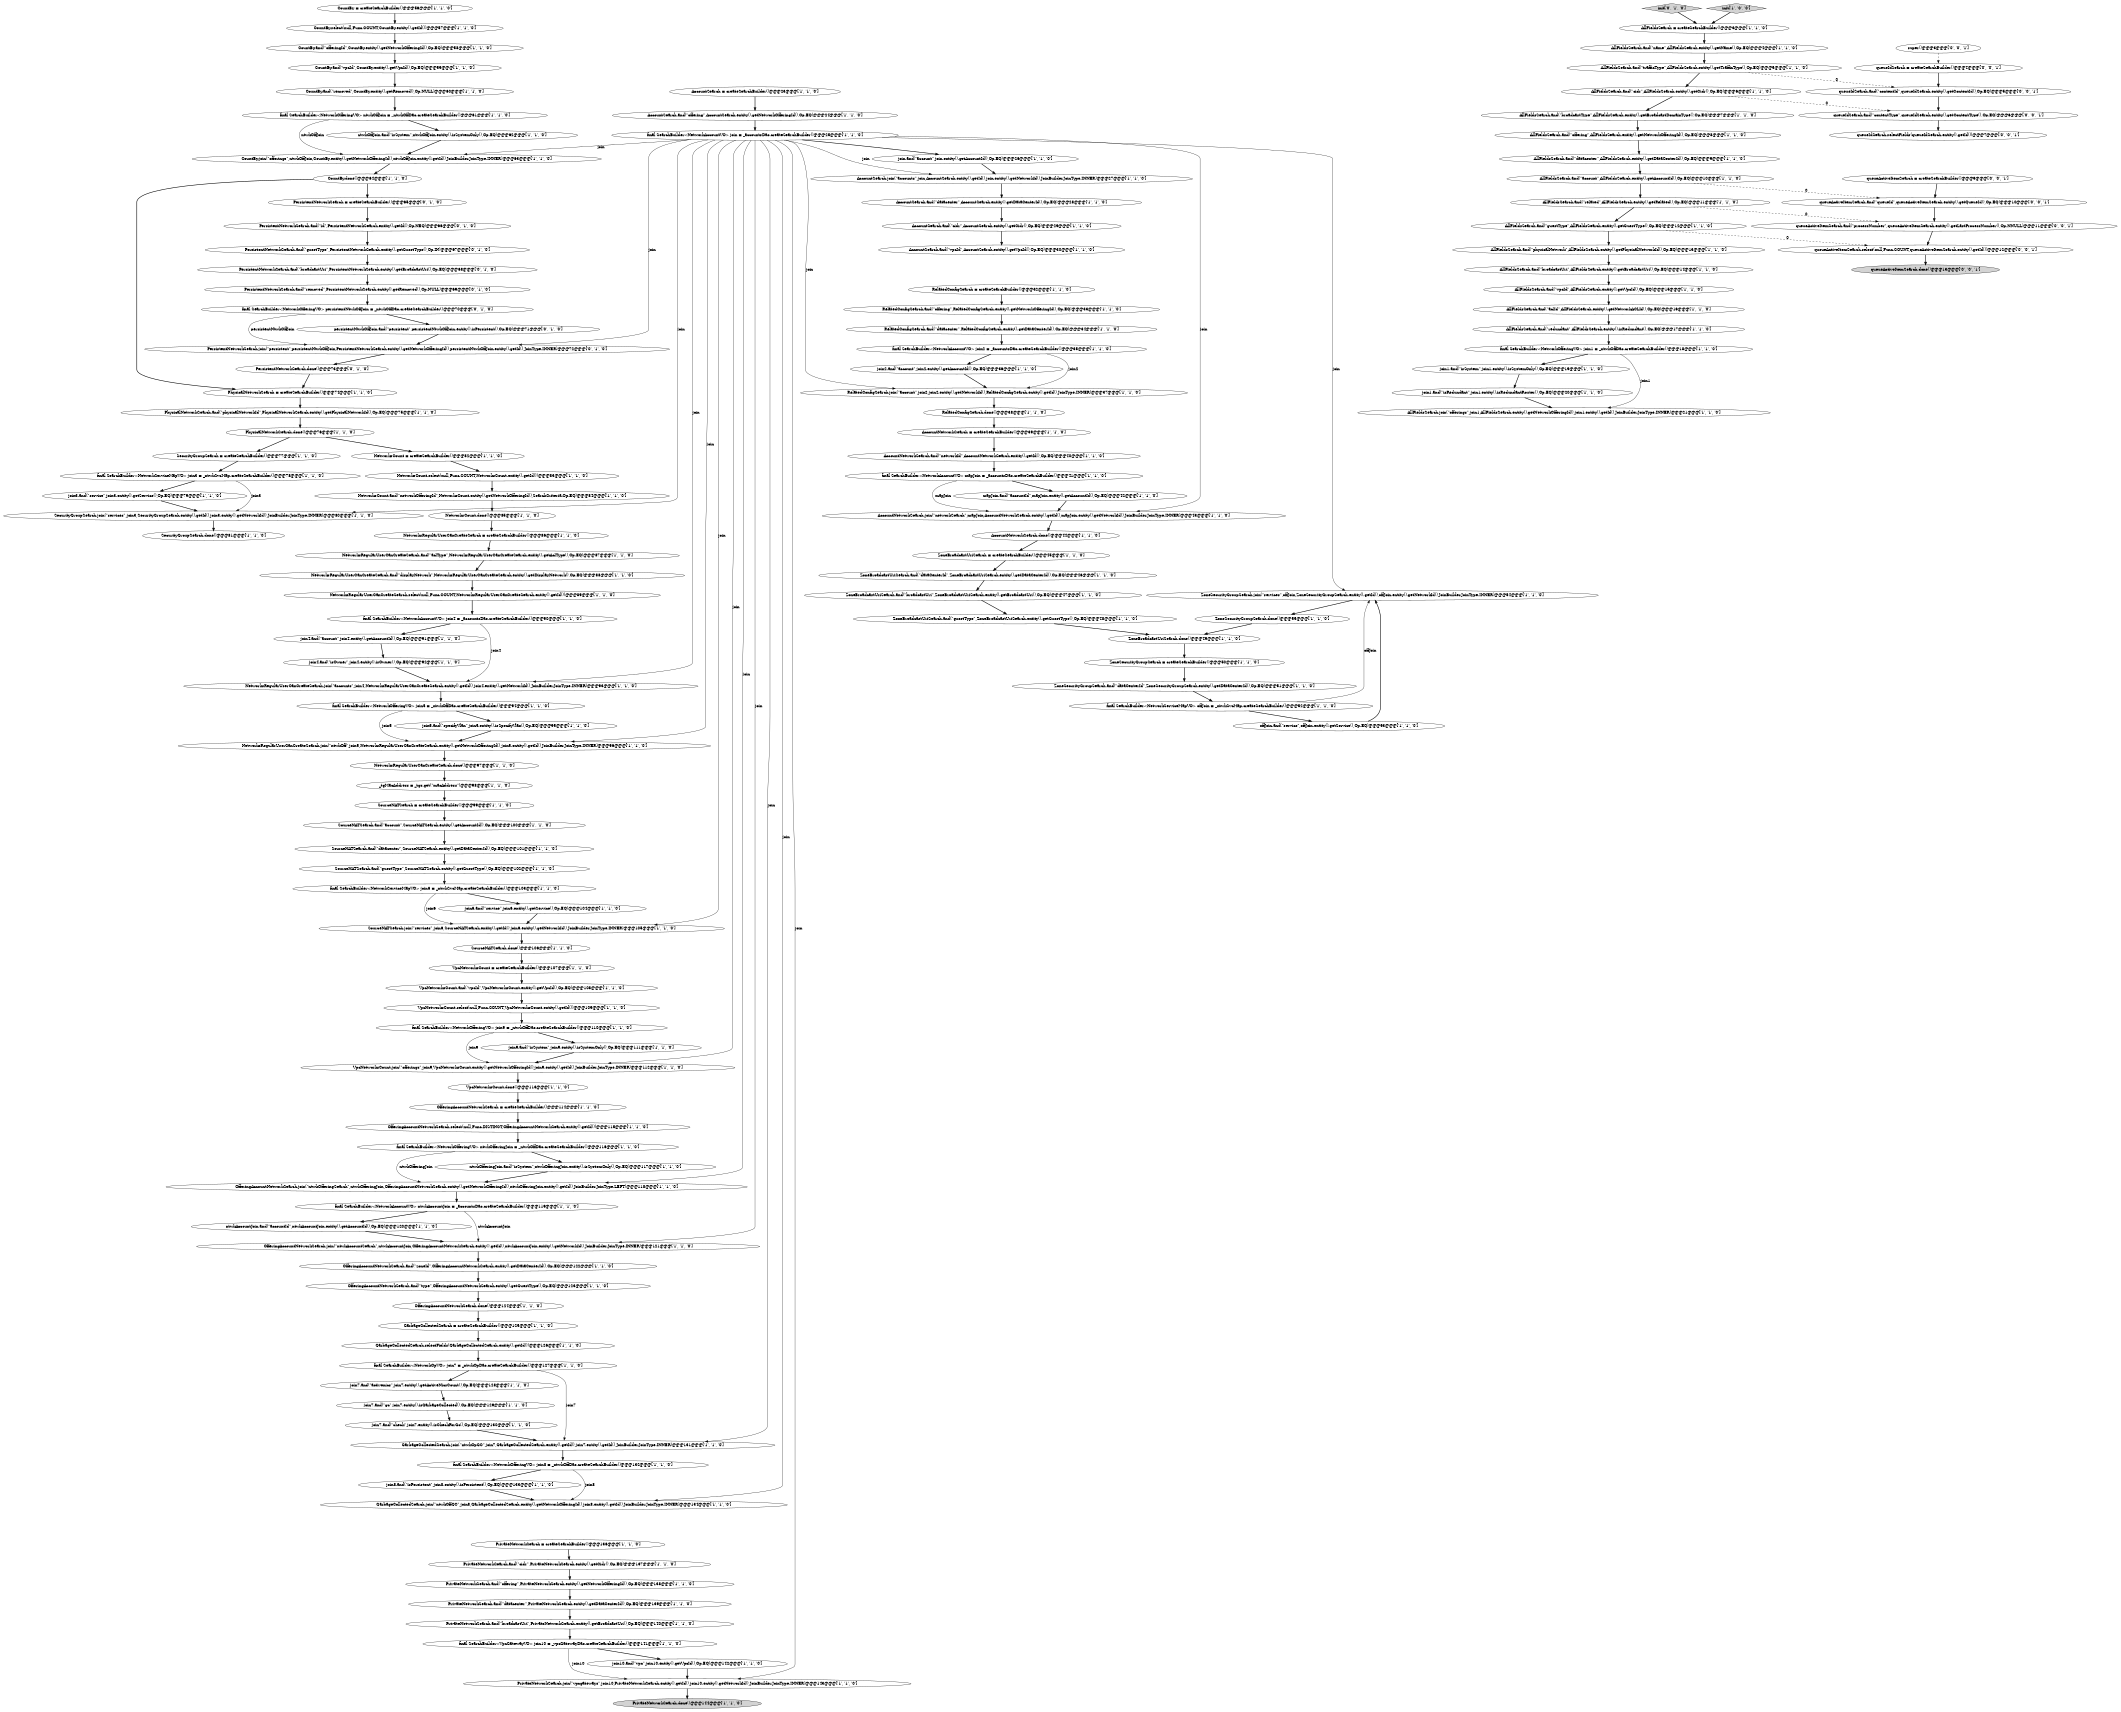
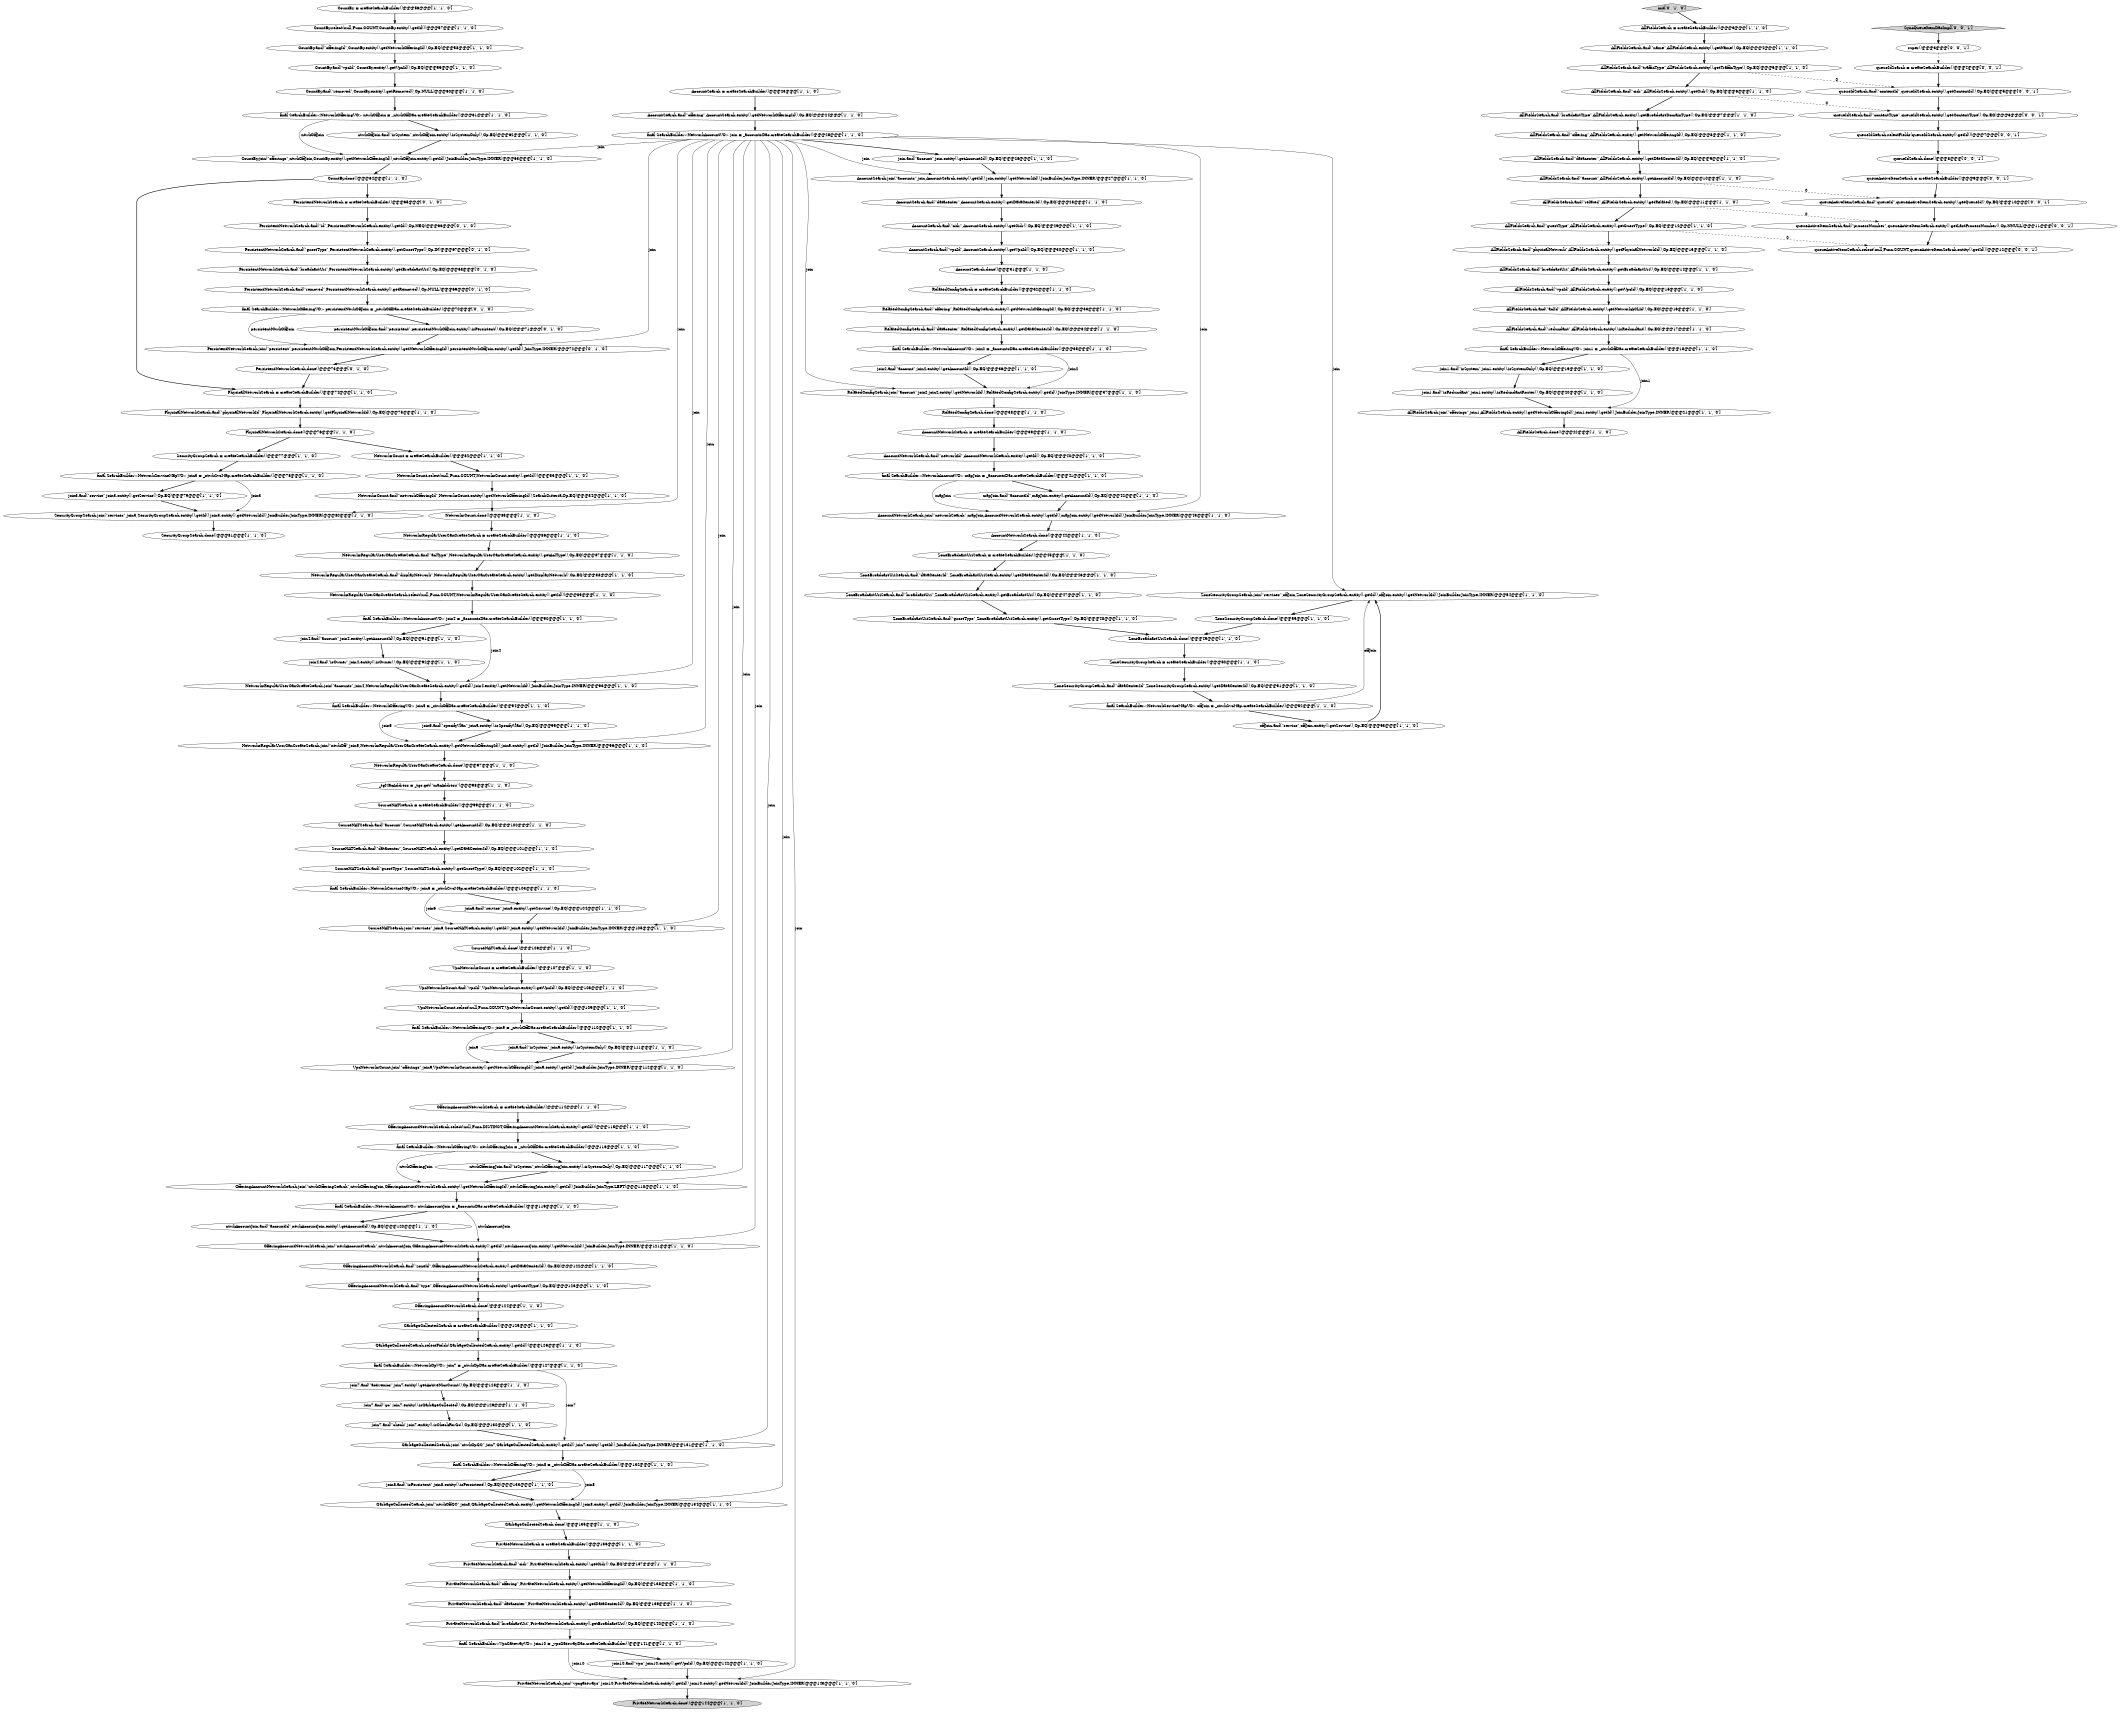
node "init['1', '0', '0']": removed
node "SyncQueueItemDaoImpl['0', '0', '1']": added
node "queueIdSearch.done()@@@8@@@['0', '0', '1']": added
node "AccountSearch.done()@@@31@@@['1', '1', '0']": added
node "queueActiveItemSearch.done()@@@13@@@['0', '0', '1']": removed
node "AllFieldsSearch.done()@@@22@@@['1', '1', '0']": added
node "VpcNetworksCount.done()@@@113@@@['1', '1', '0']": removed
node "GarbageCollectedSearch.done()@@@135@@@['1', '1', '0']": added
